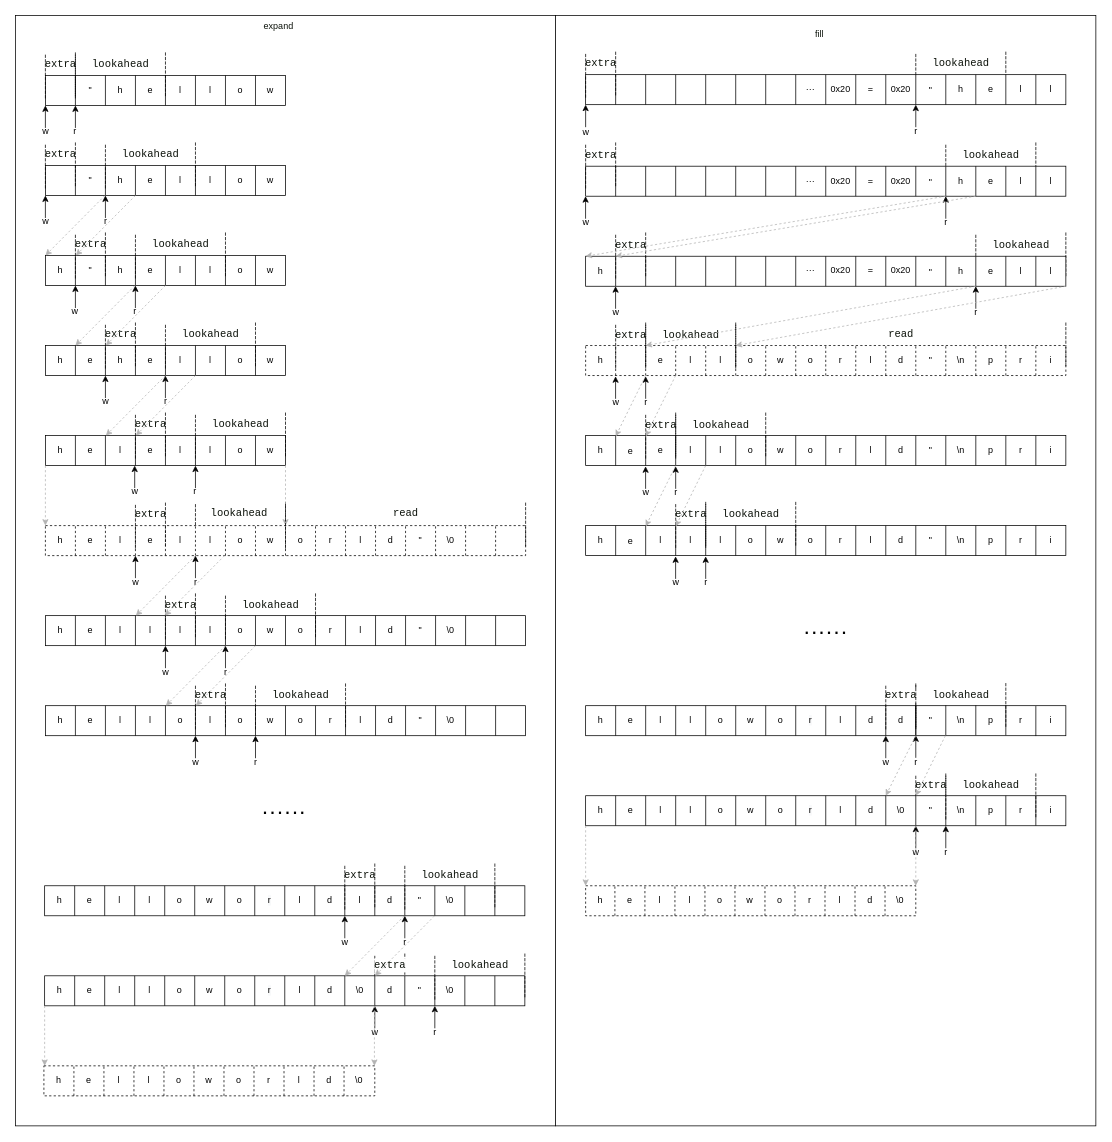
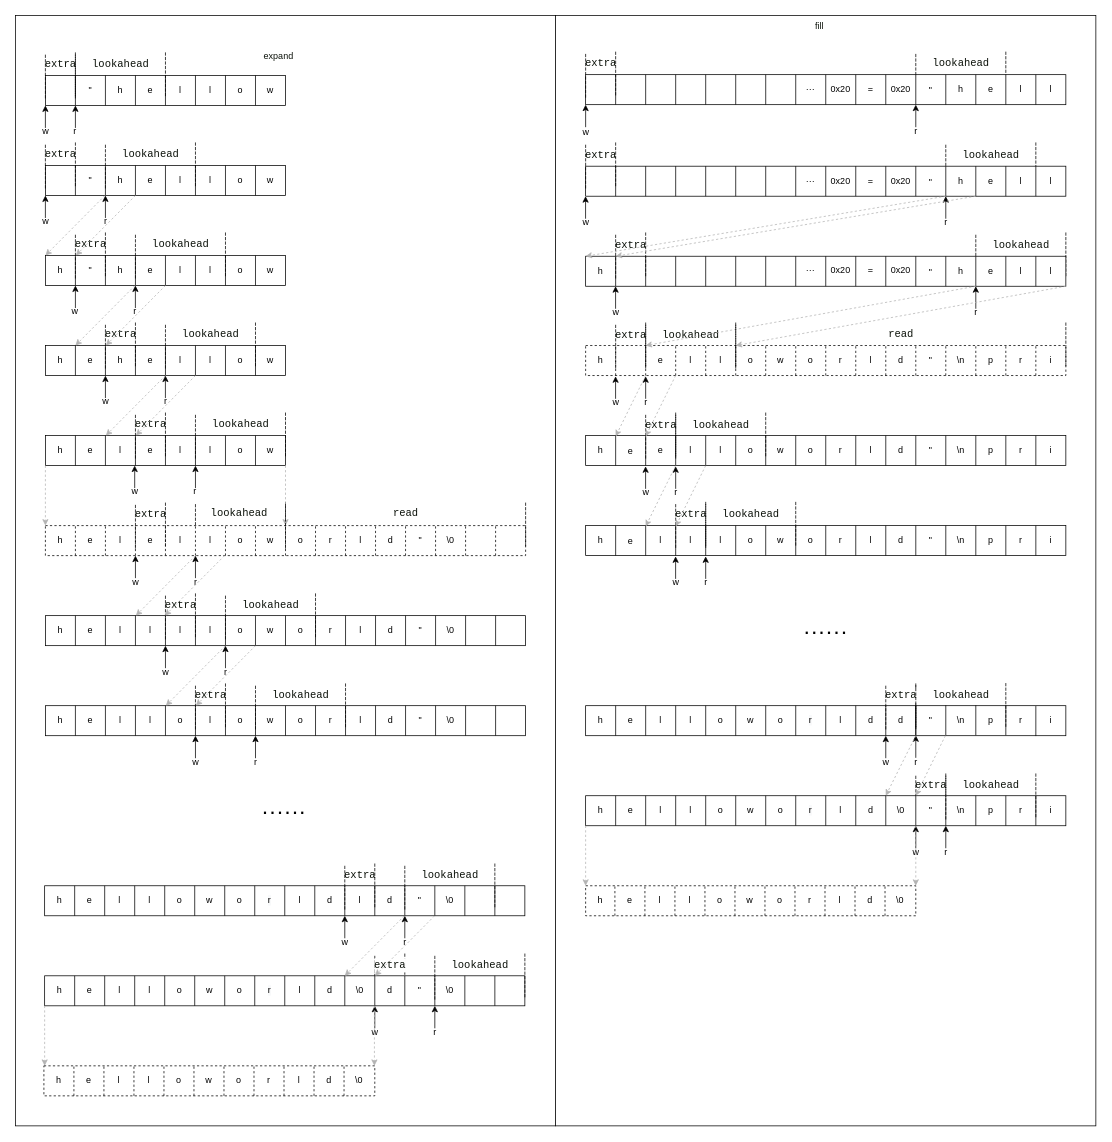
node "expand": moved (279, 27) -> (279, 57)
node "fill": moved (819, 34) -> (819, 27)
